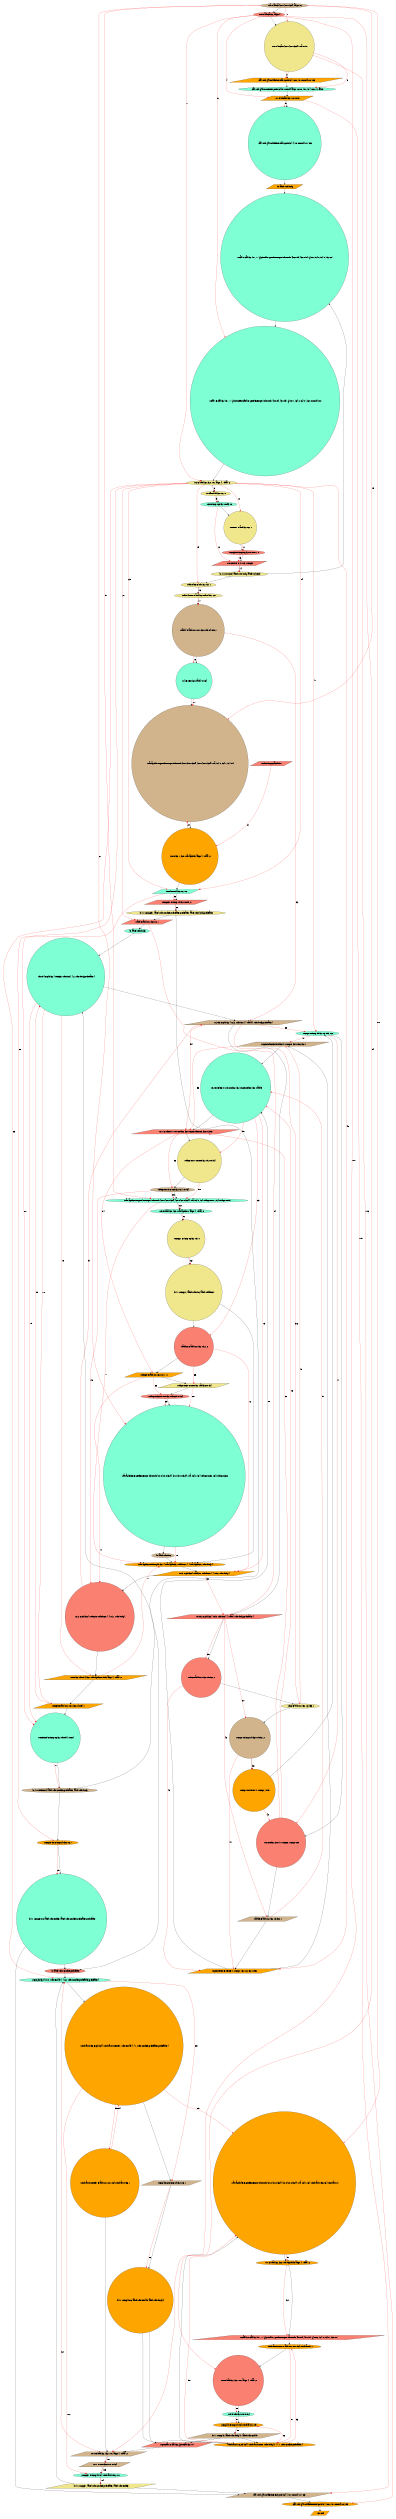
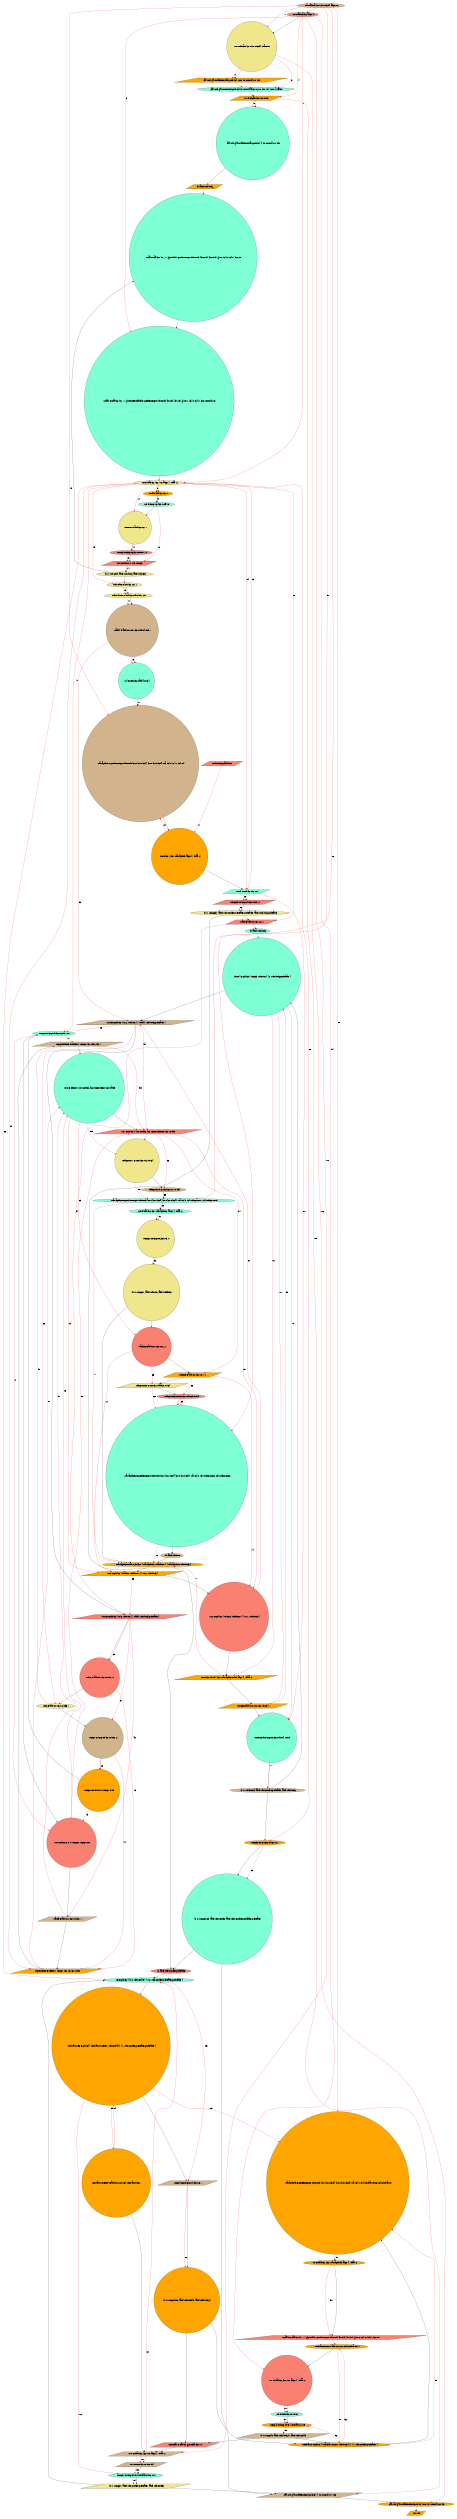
node "%.off = add i32 %2, -1": fillcolor khaki -> orange
edge "%idxprom19 = sext i32 %j.1 to i64" -> "%j.2 = phi i32 [ %dec29, %if.else27 ], [ %j.1, %for.body ]": now "%j.1 = select i1 %or.cond82, i32 %spec.select83, i32 %j.093" -> "%j.2 = phi i32 [ %dec29, %if.else27 ], [ %j.1, %for.body ]"
edge "%spec.select = select i1 %cmp7, i32 %2, i32 %dec" -> "%i.2 = select i1 %or.cond82, i32 %spec.select, i32 %add9": color black -> red
